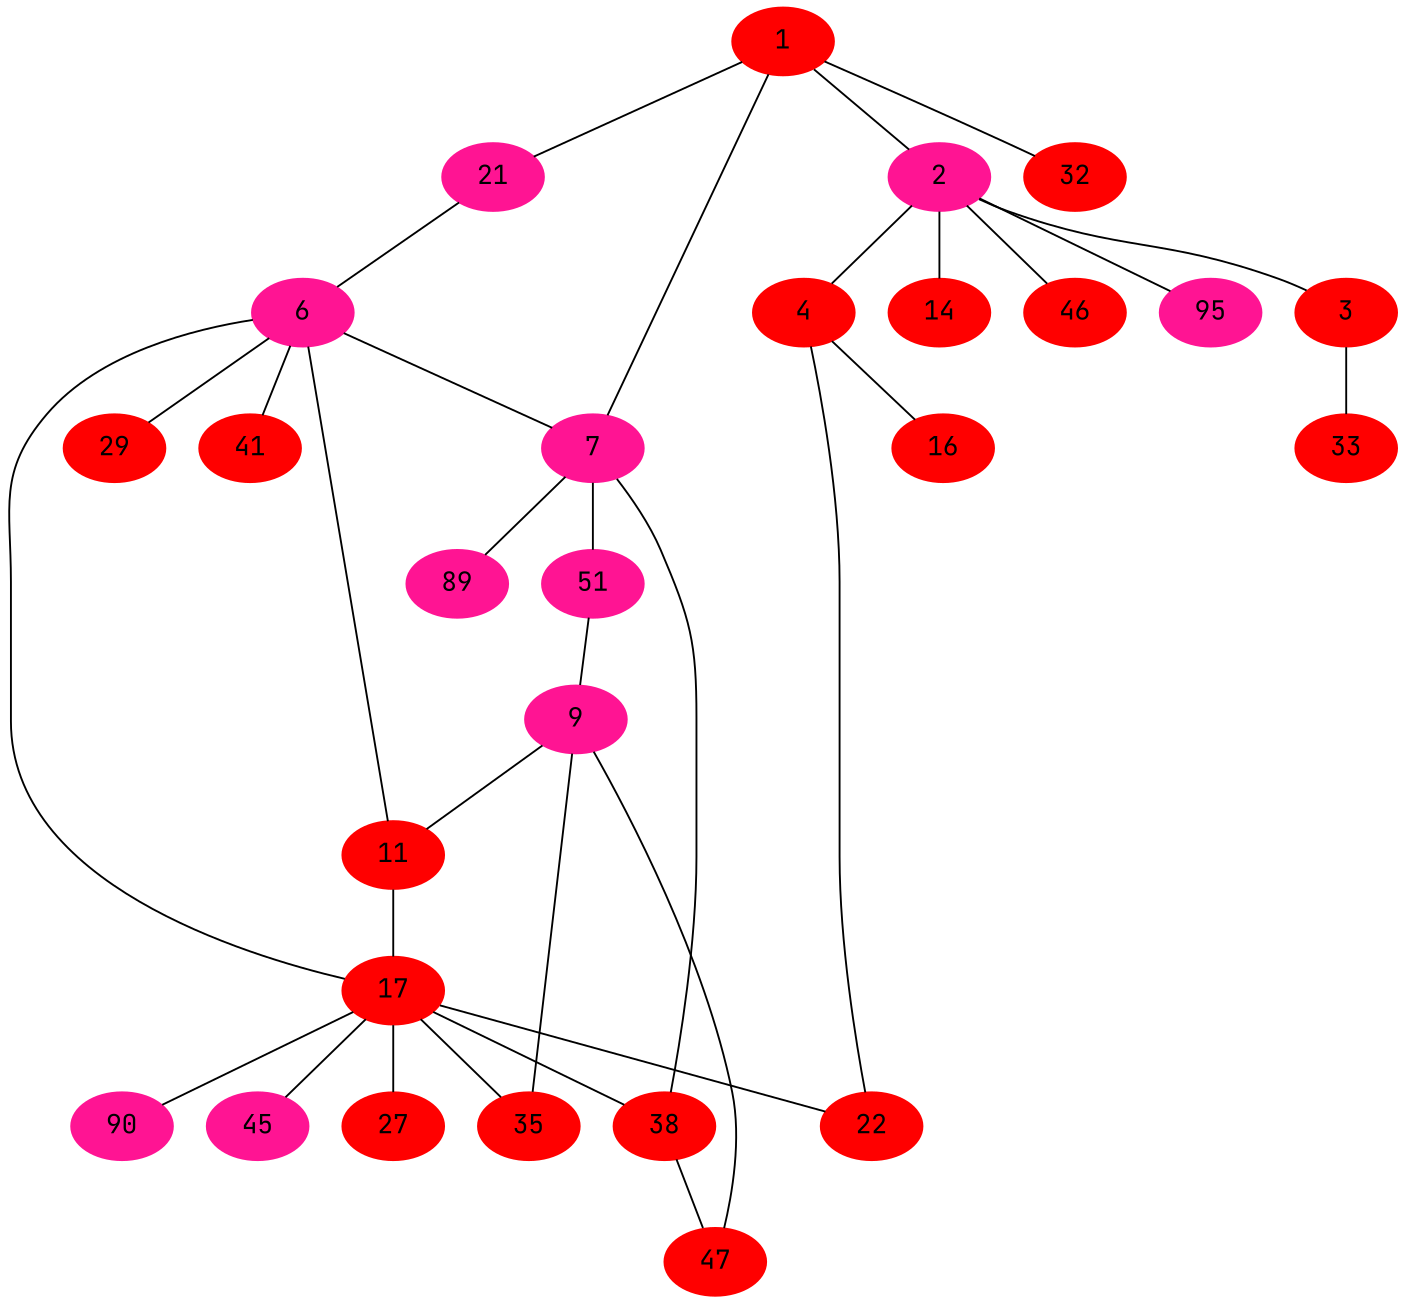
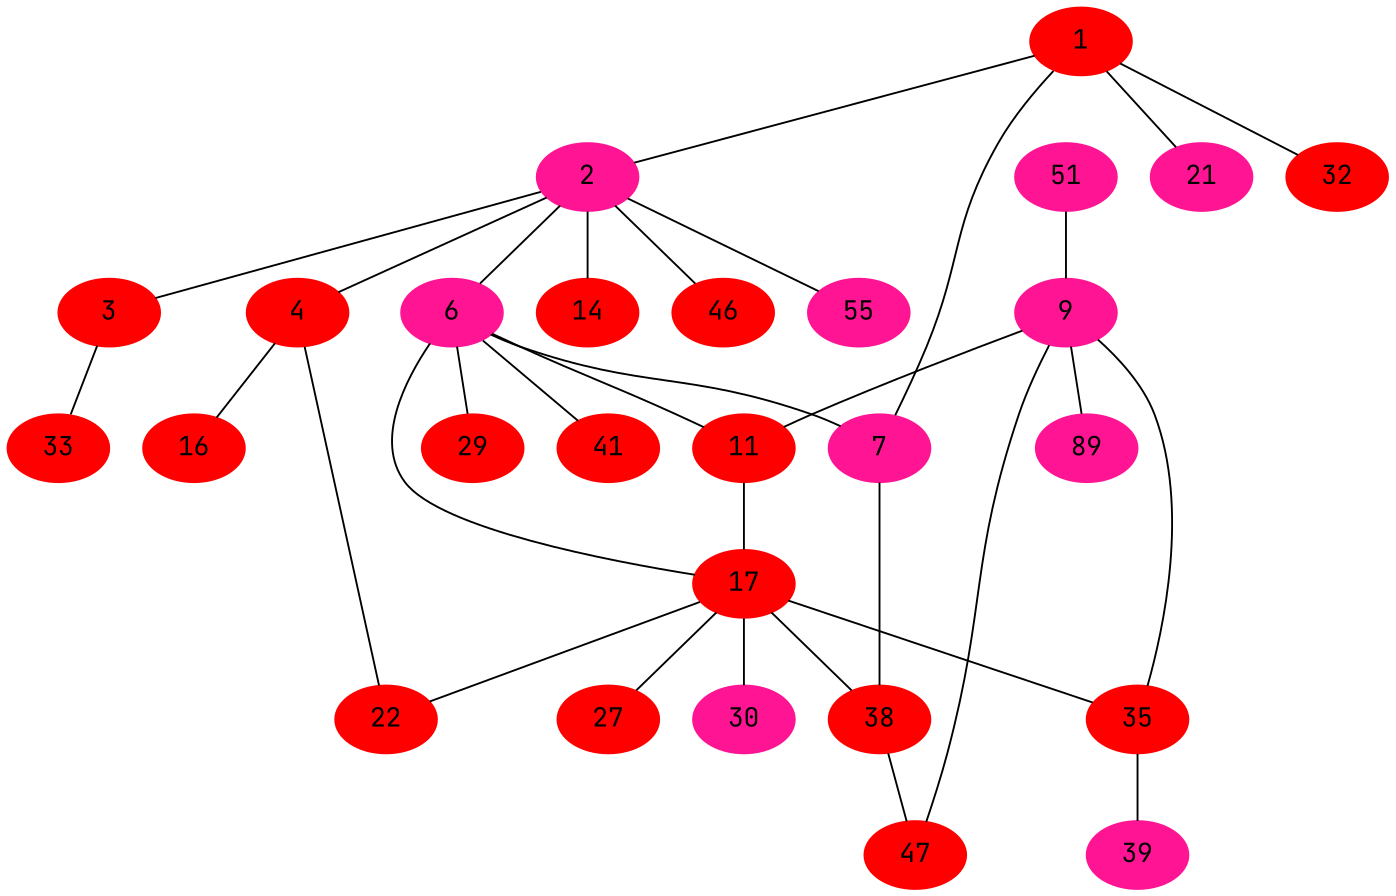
edge "21" -- "6": now "2" -- "6"
node "95": label "95" -> "55"
edge "7" -- "89": now "9" -- "89"
edge "7" -- "51": removed
node "39": added
node "90": label "90" -> "30"
node "45": removed
